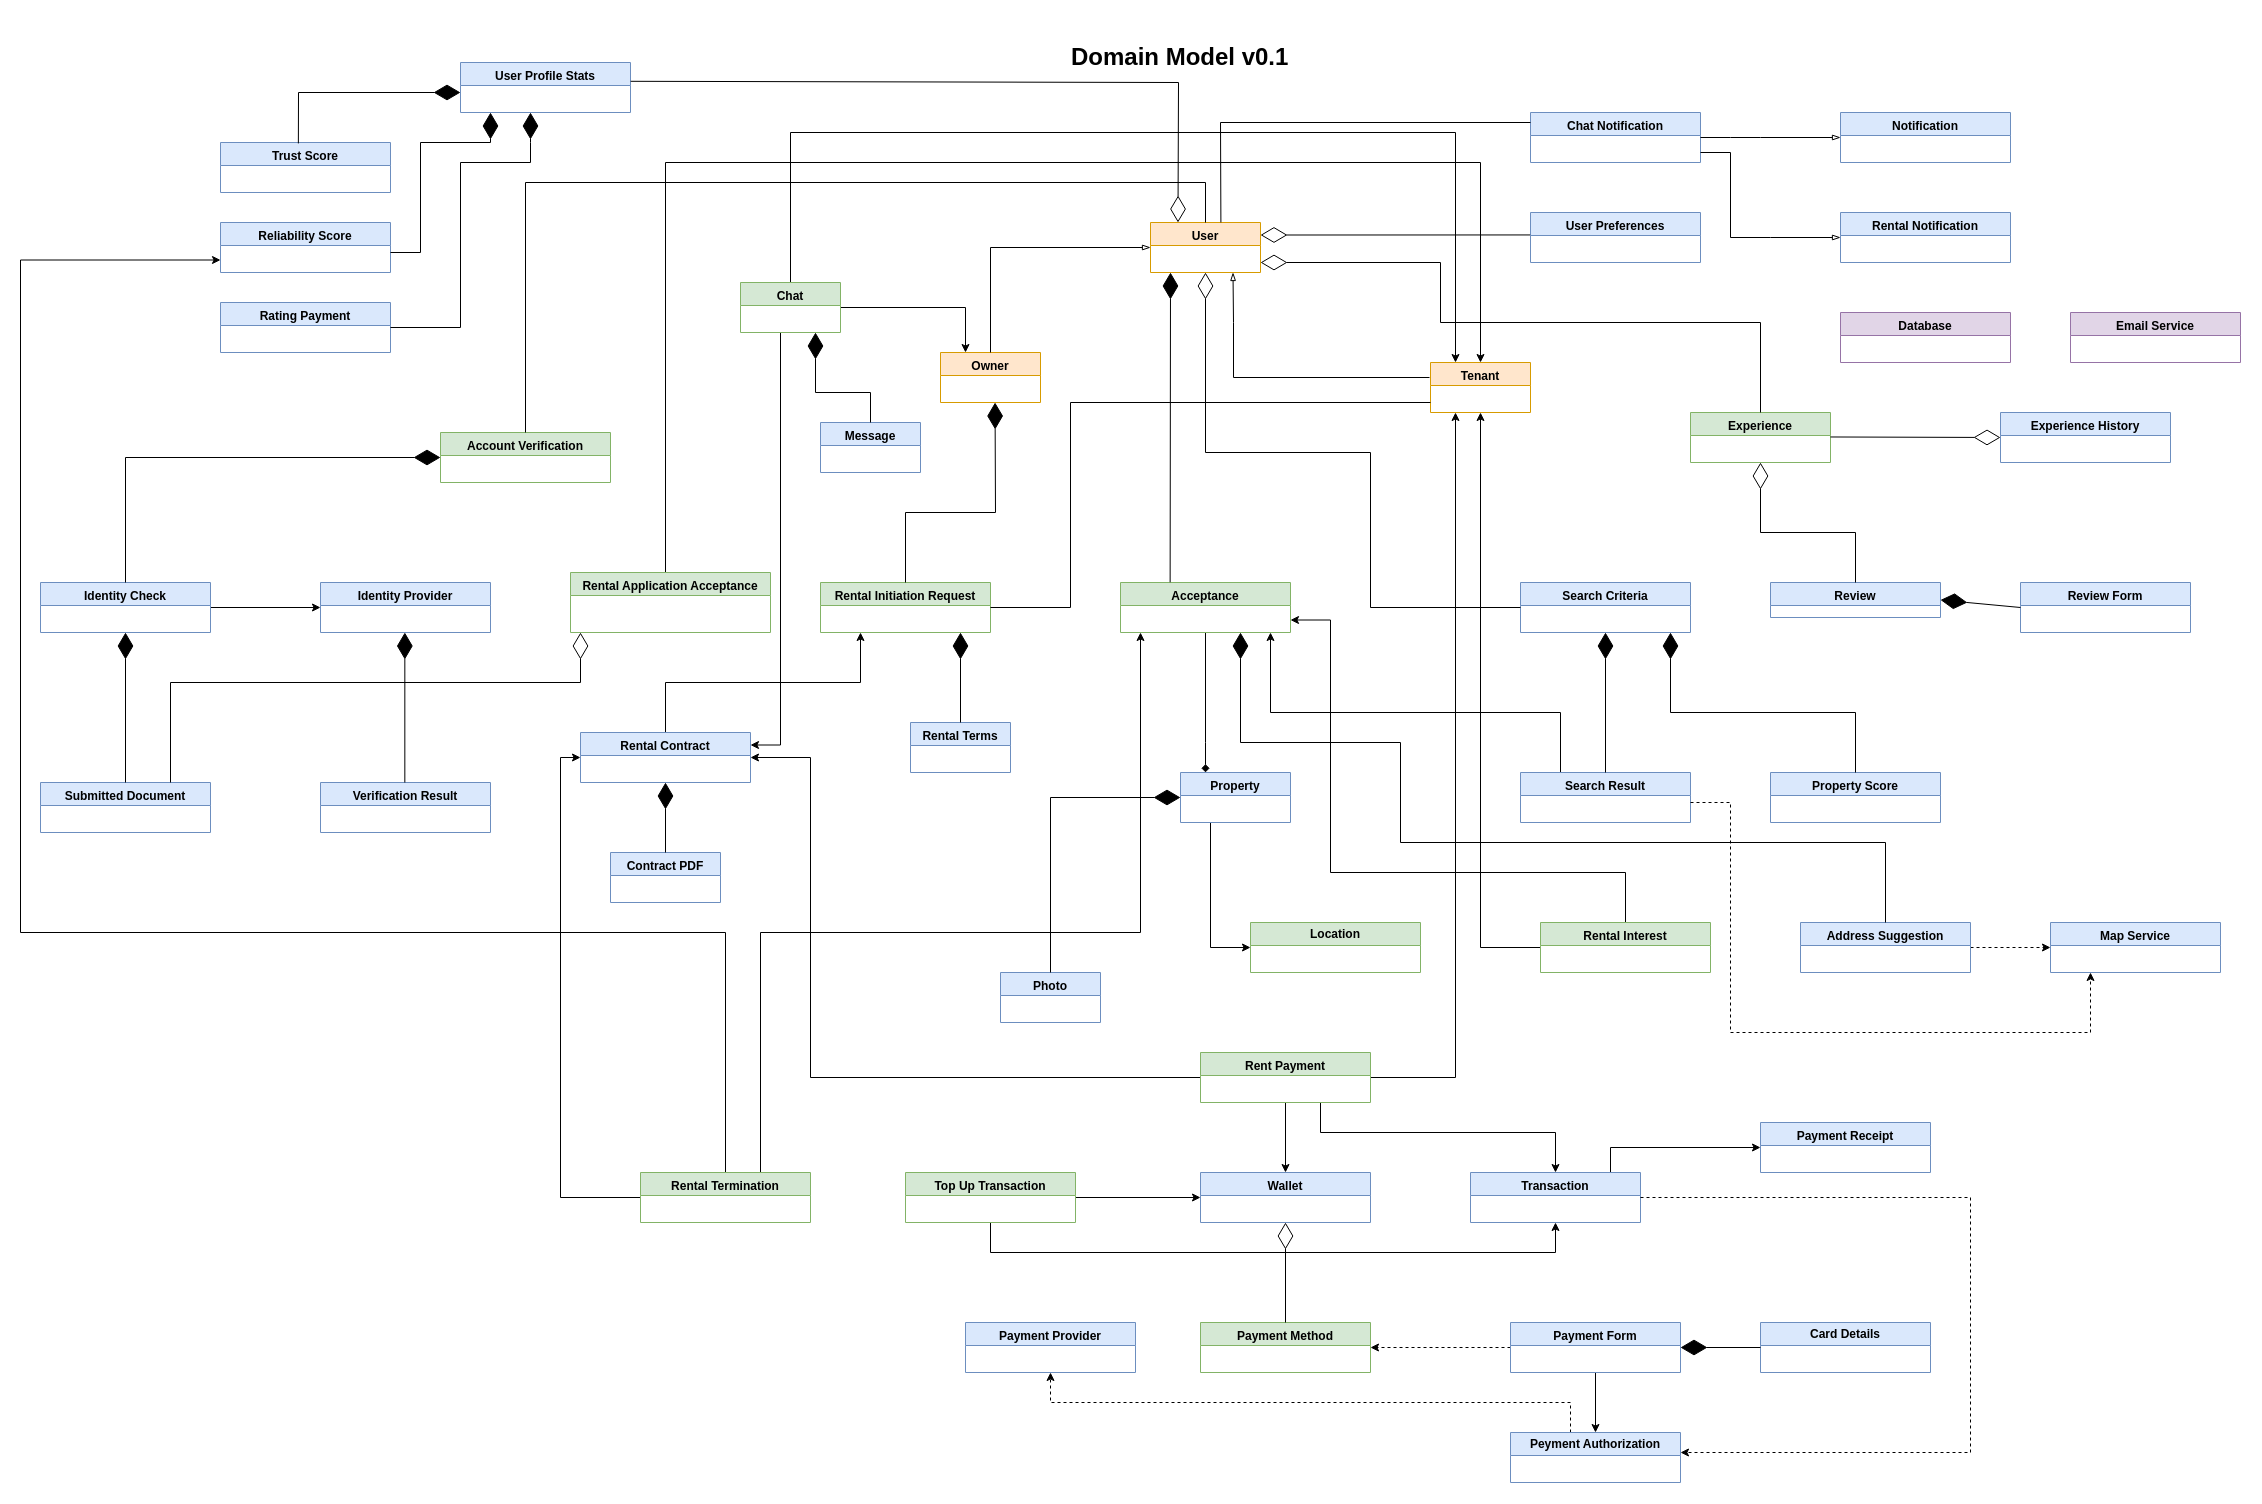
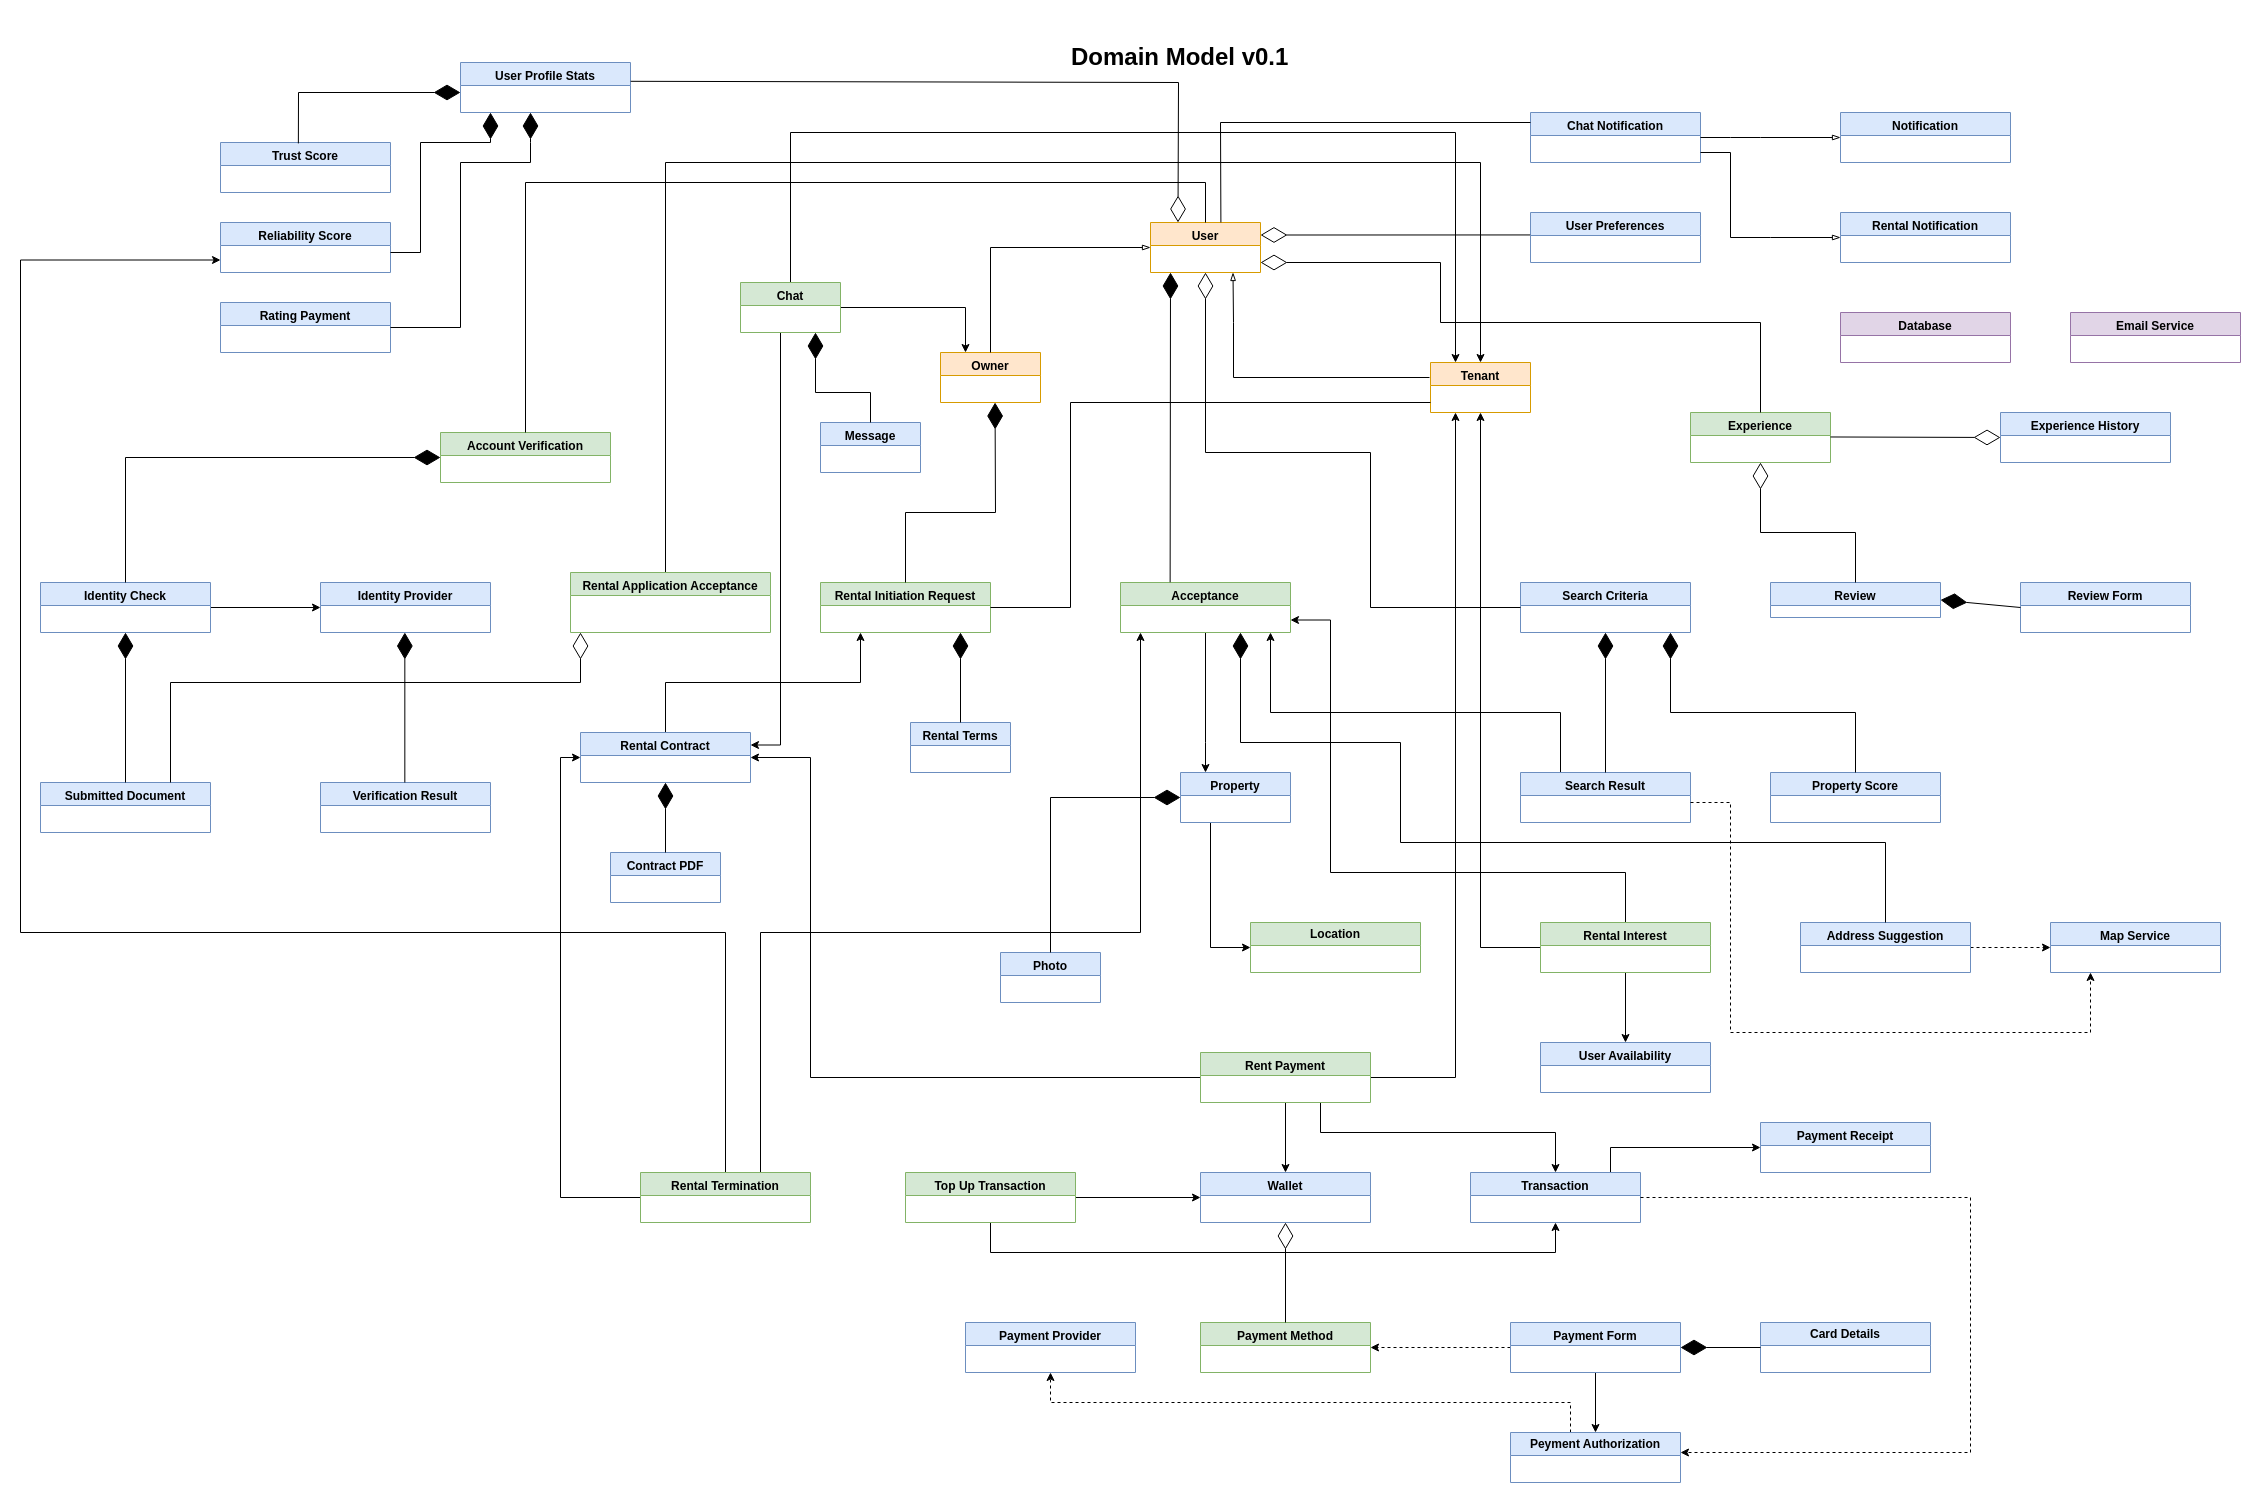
edge "Acceptance" -> "Property": arrowhead diamond -> classic
node "Photo": moved (1051, 998) -> (1051, 978)
edge "Rental Interest" -> "User Availability": added
node "User Availability": added
